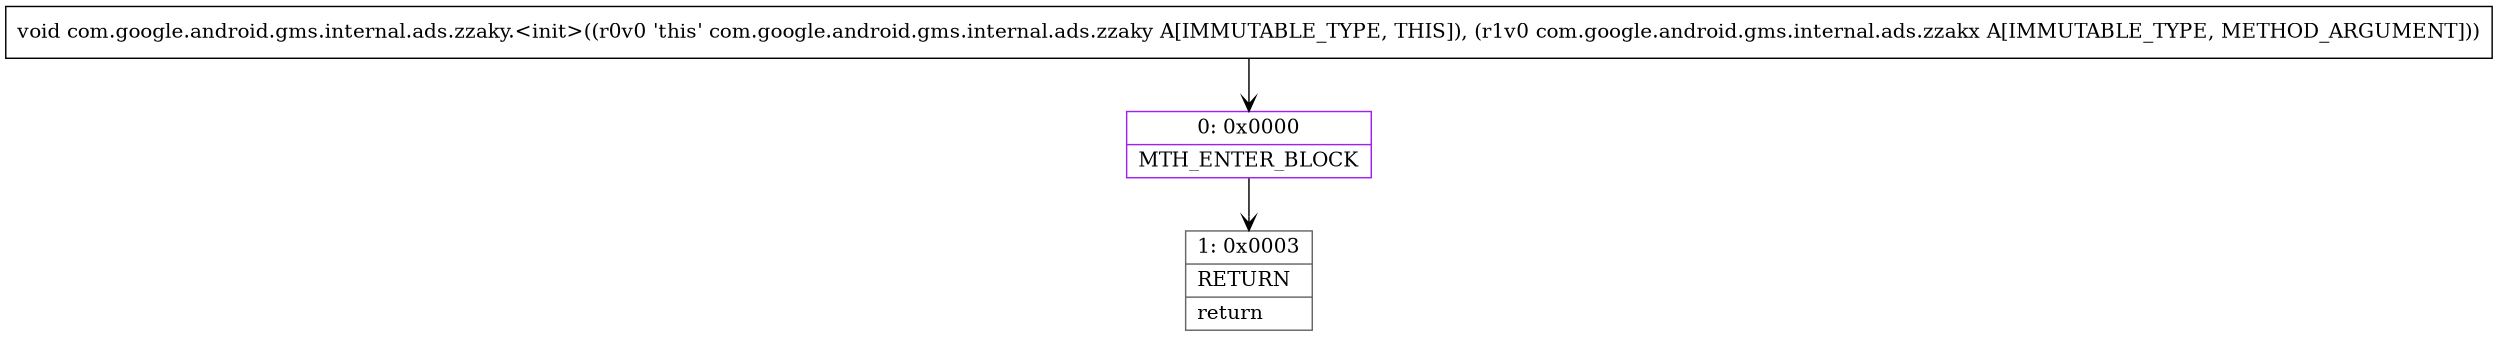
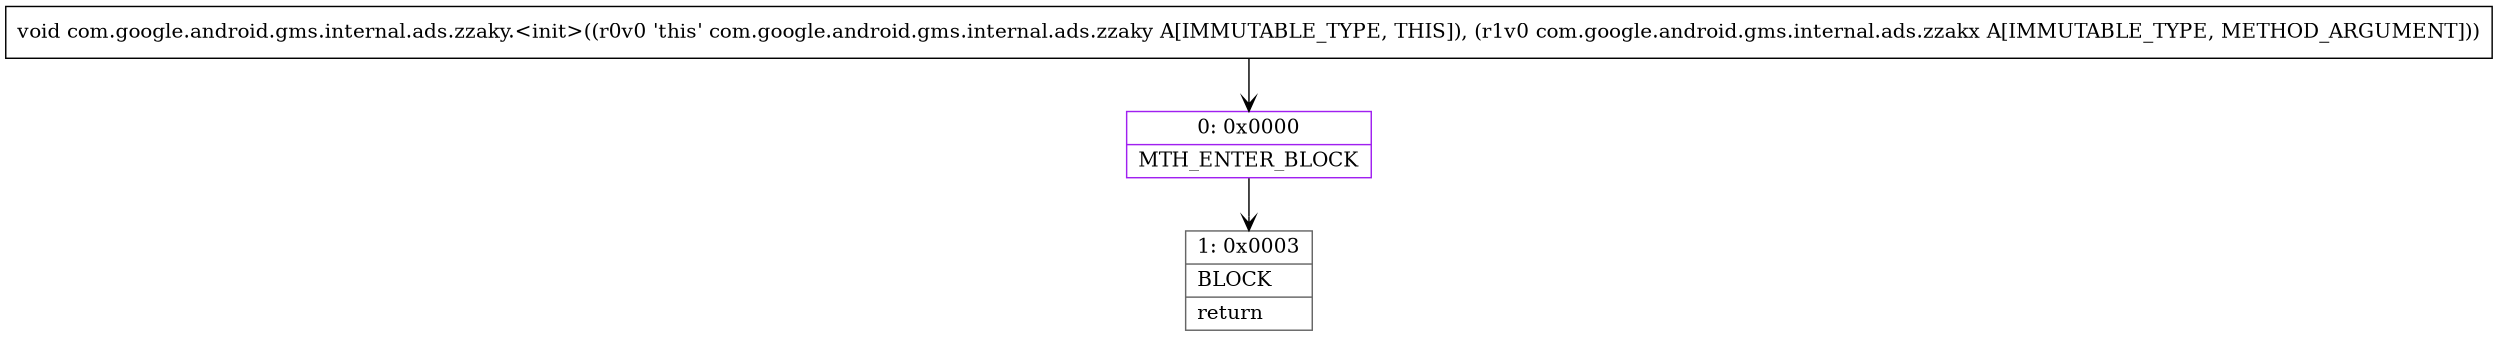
node "1: 0x0003": text "RETURN" -> "BLOCK"
